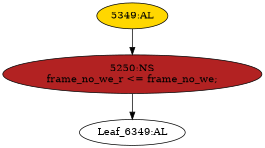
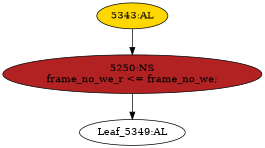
node "5349:AL": label "5349:AL" -> "5343:AL"
node "Leaf_6349:AL": label "Leaf_6349:AL" -> "Leaf_5349:AL"
